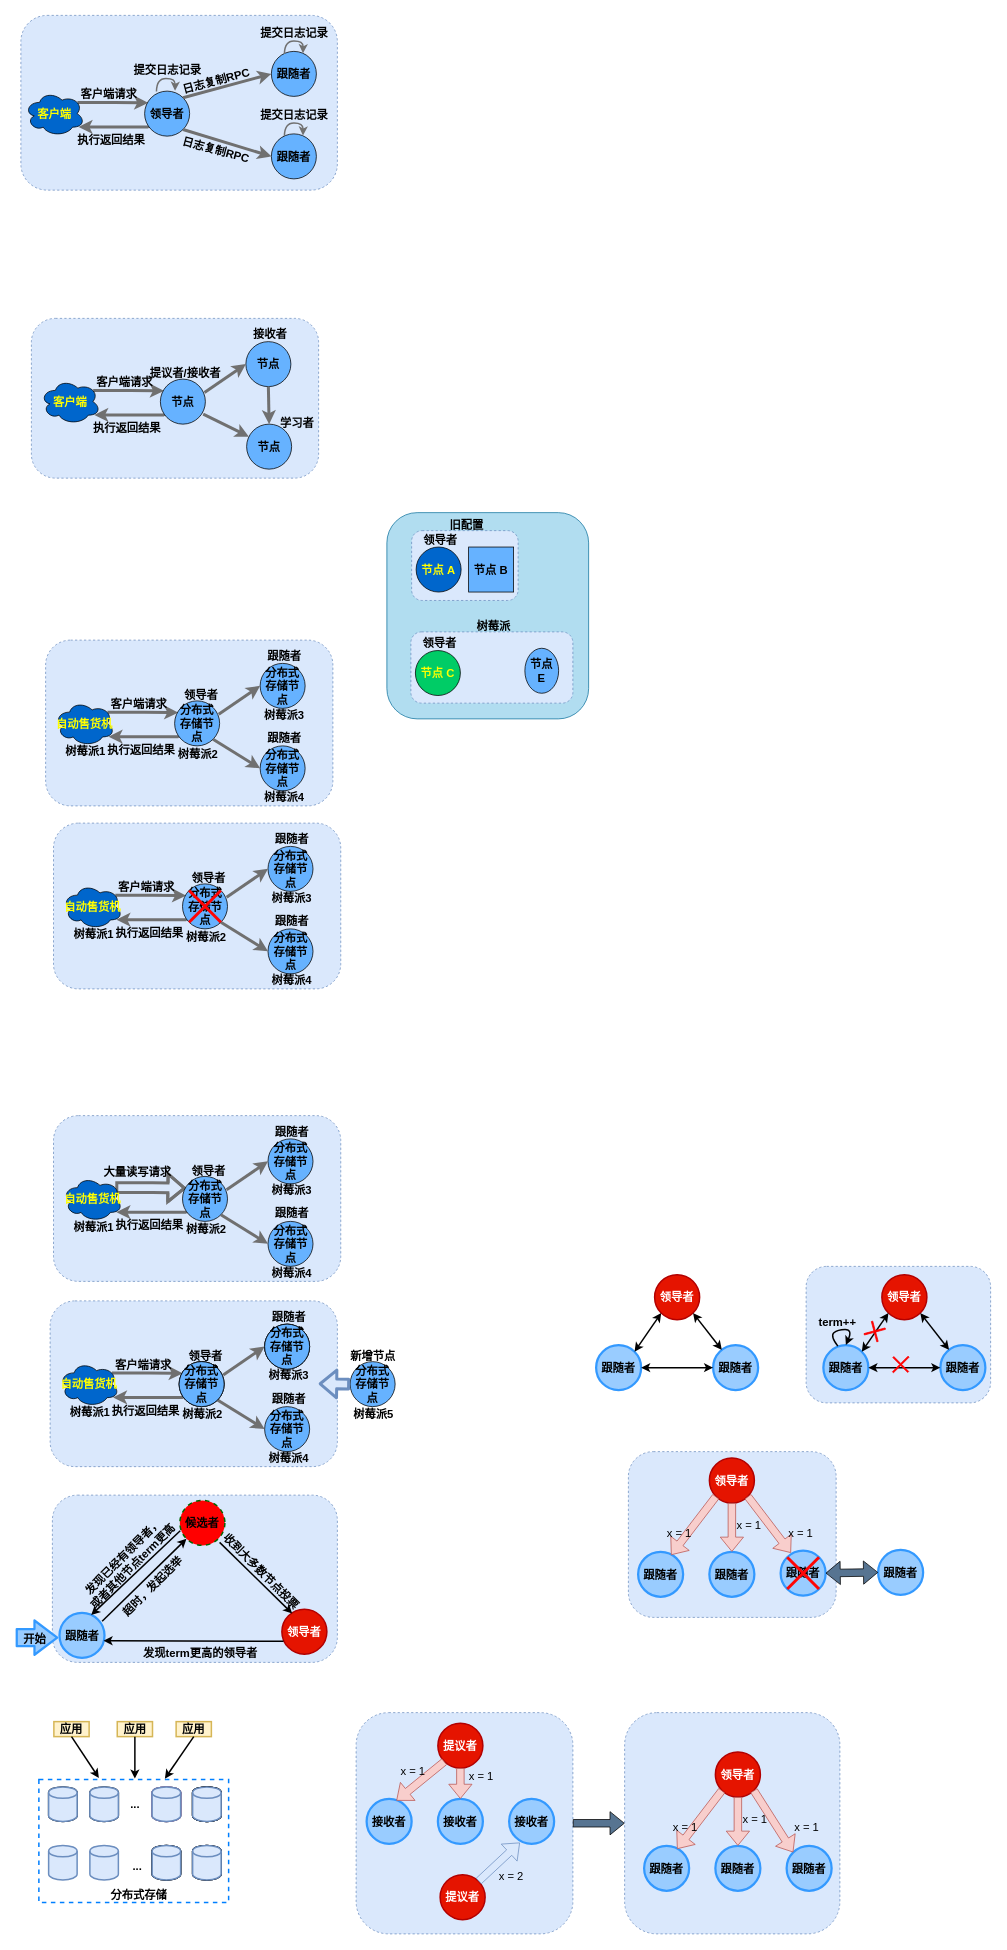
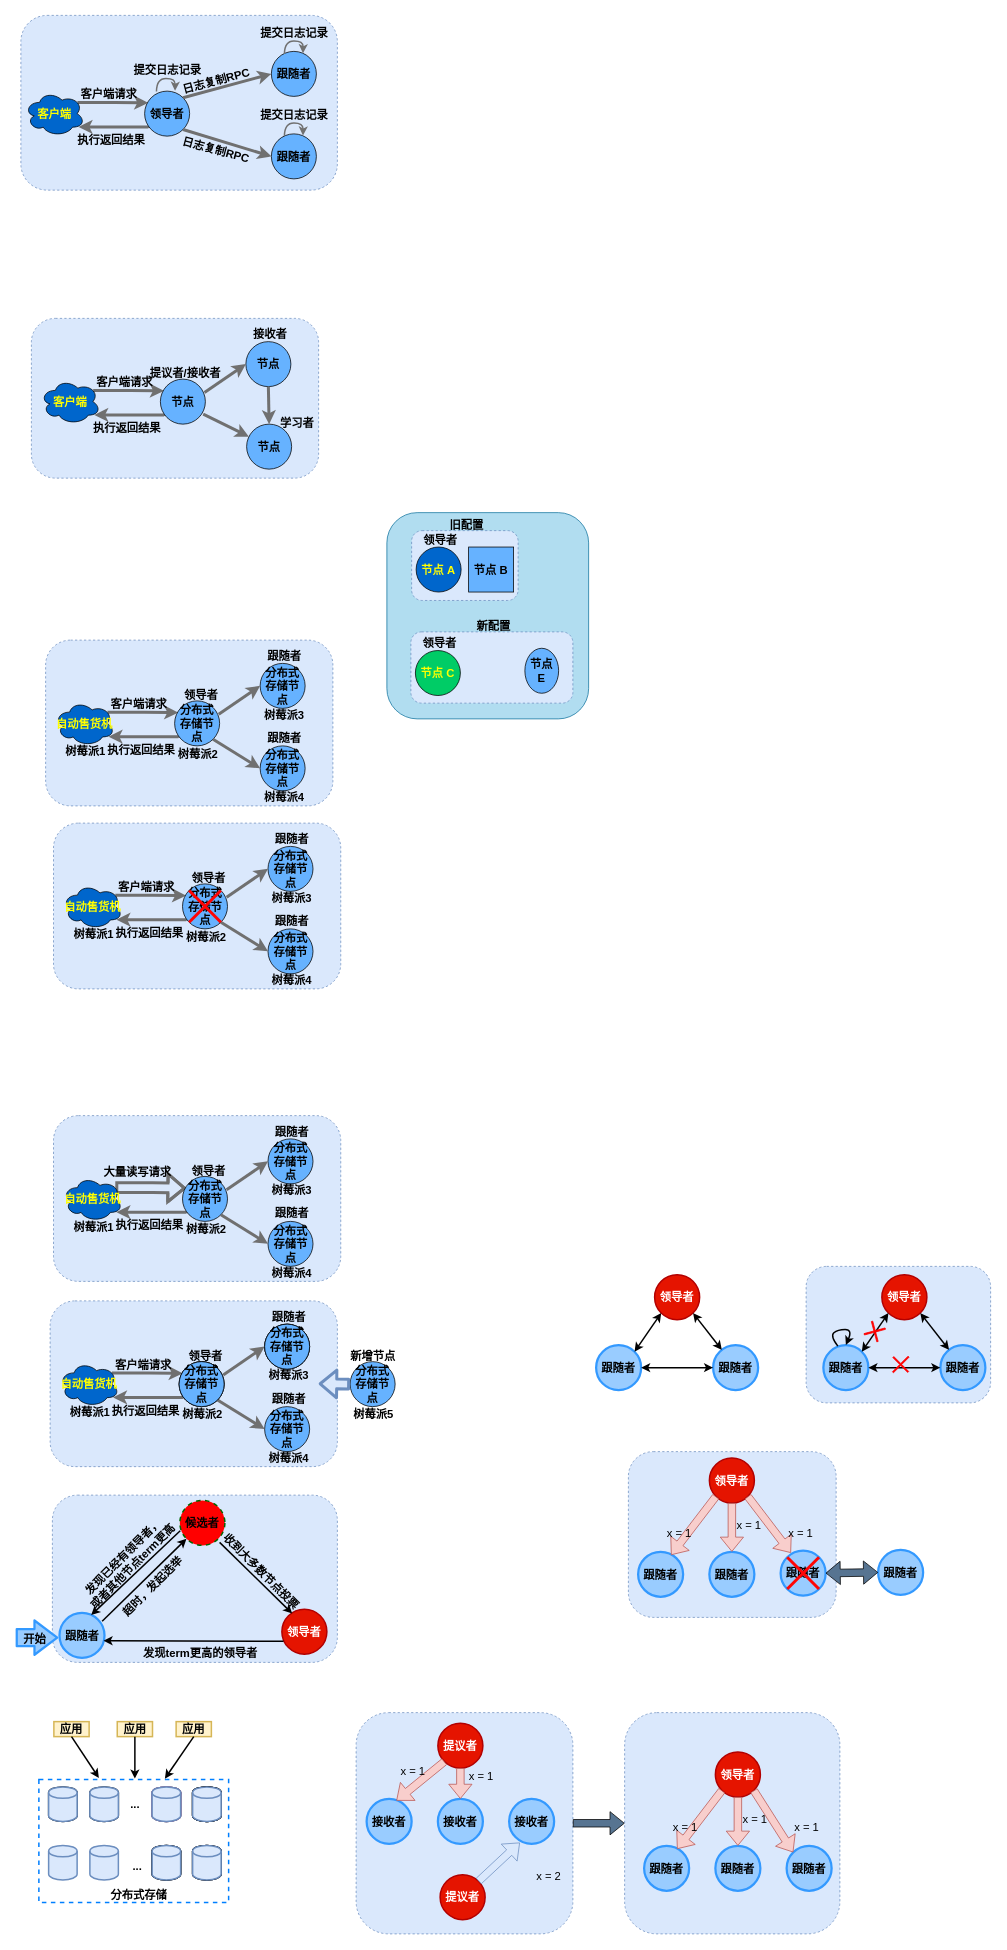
node "树莓派": label "树莓派" -> "新配置"
node "term++": removed
node "x = 2": moved (511, 1876) -> (549, 1876)
